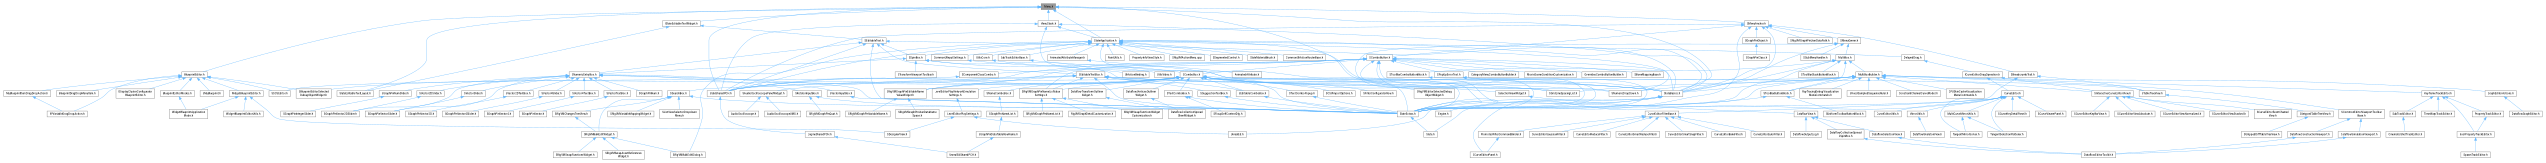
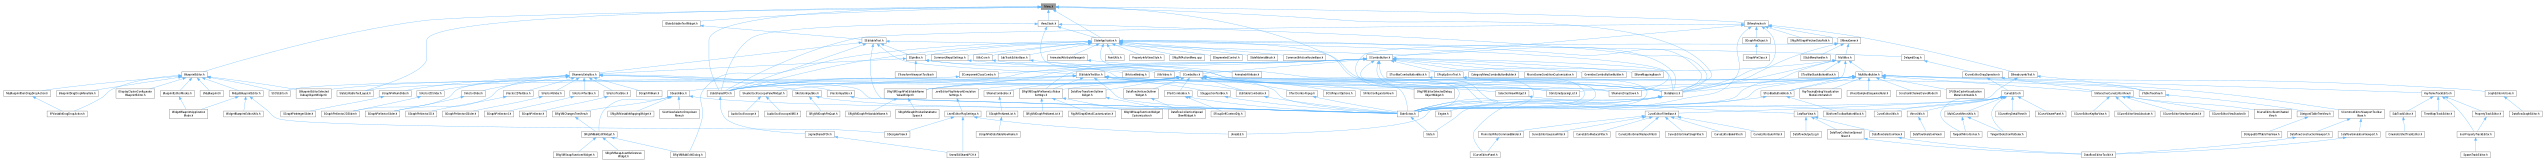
edge "SlateEditableTextLayout.h" -> "ISlateEditableTextWidget.h": now "SlateEditableTextLayout.h" -> "MultiBoxBuilder.h"
node "DataflowCollectionSpread SSpinBox.h": label "DataflowCollectionSpread SSpinBox.h" -> "DataflowCollectionSpread Sheet.h"
edge "UnrealEdSharedPCH.h" -> "SGraphPinDataTableRowName.h": now "UnrealEdSharedPCH.h" -> "LevelEditorPlaySettings.h"
